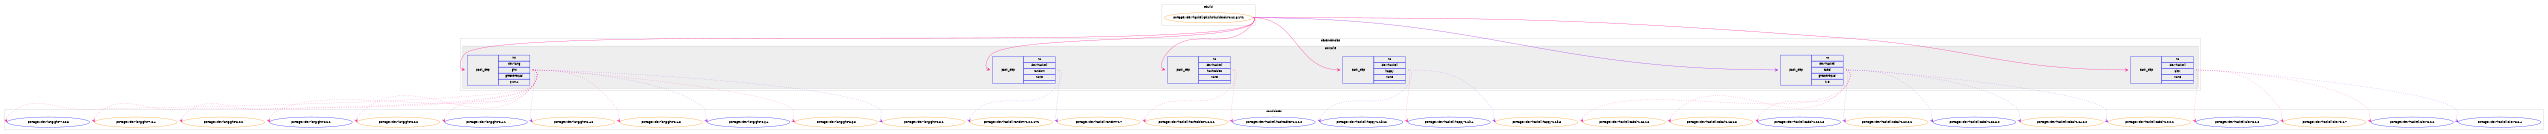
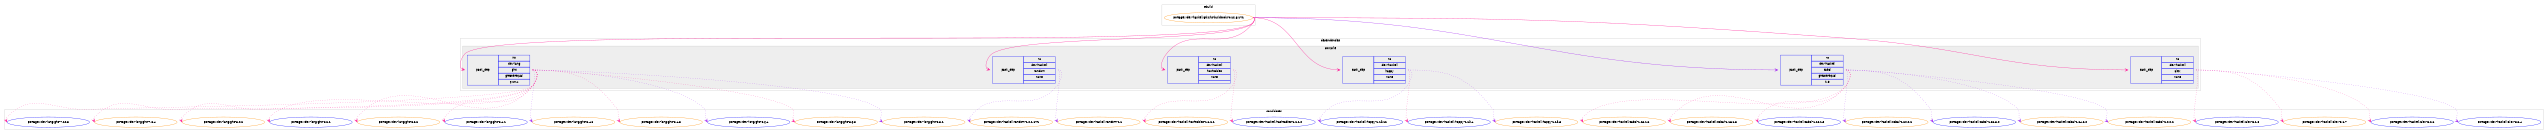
node "portage://dev-haskell/random-1.7": label "portage://dev-haskell/random-1.7" -> "portage://dev-haskell/random-1.1"
